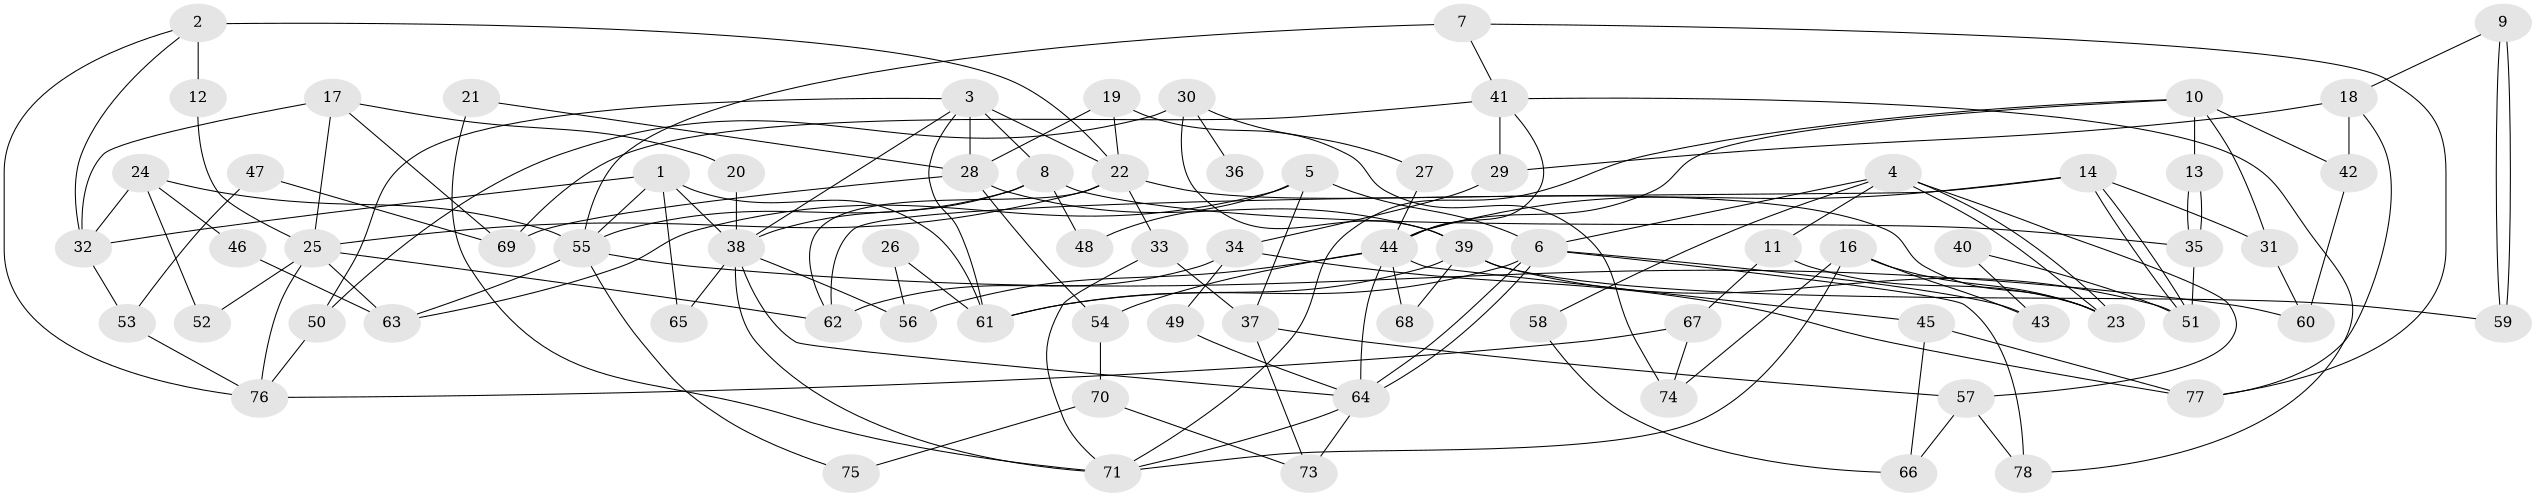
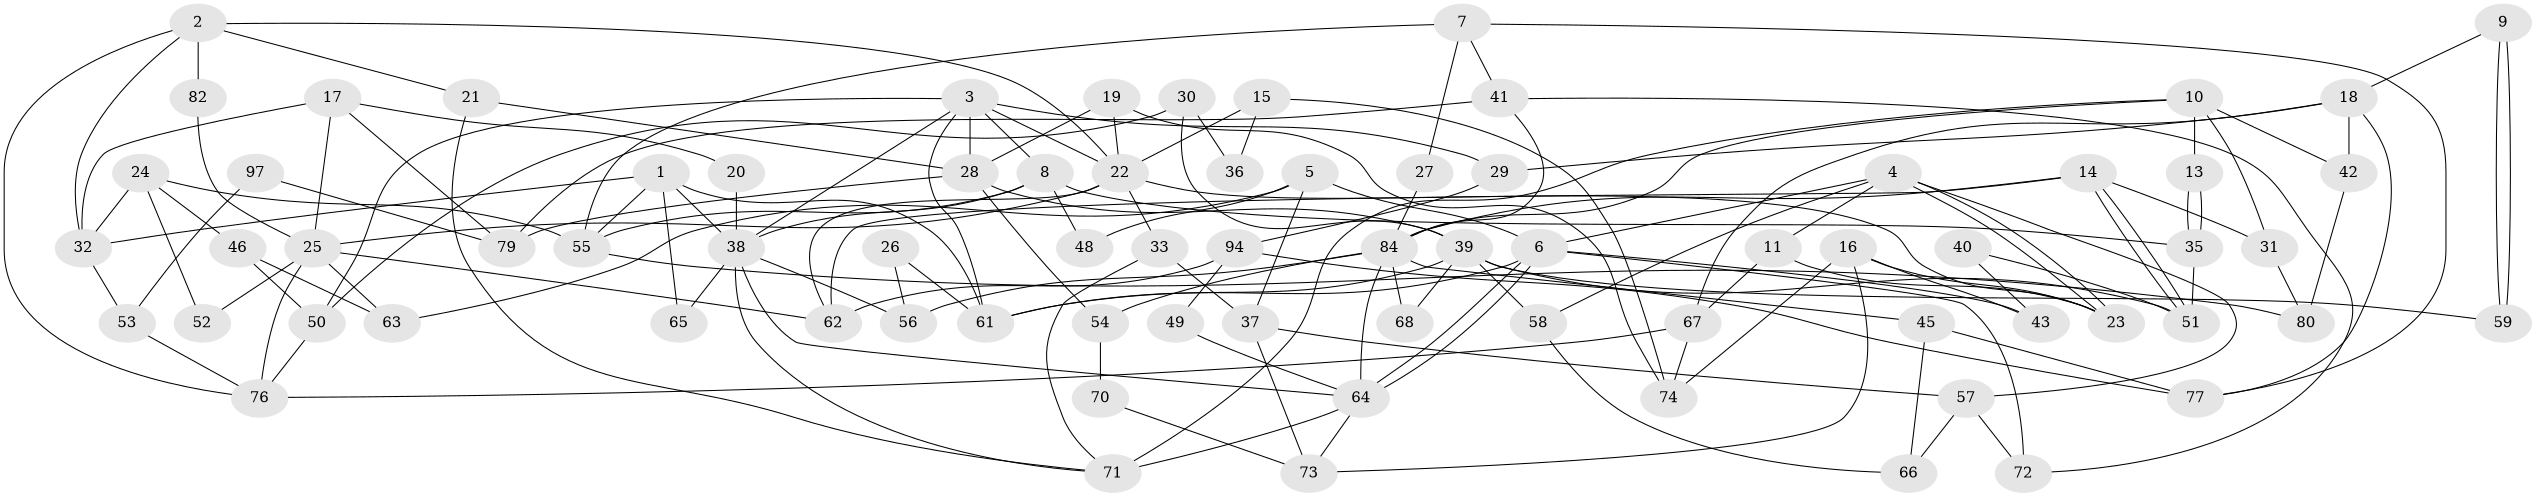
edge "2" -- "21": added
node "12": label "12" -> "82"
node "15": added
edge "18" -- "67": added
edge "41" -- "29": now "3" -- "29"
edge "30" -- "27": now "7" -- "27"
node "47": label "47" -> "97"
node "69": label "69" -> "79"
node "34": label "34" -> "94"
node "44": label "44" -> "84"
edge "46" -- "50": added
edge "55" -- "63": removed
edge "39" -- "58": added
node "60": label "60" -> "80"
edge "16" -- "71": now "16" -- "73"
node "75": removed
node "78": label "78" -> "72"
